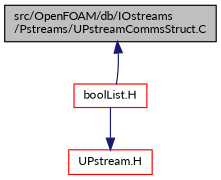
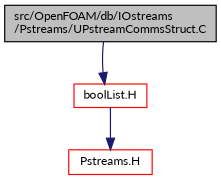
edge "boolList.H" -> "src/OpenFOAM/db/IOstreams /Pstreams/UPstreamCommsStruct.C": reversed
node "UPstream.H": label "UPstream.H" -> "Pstreams.H"
